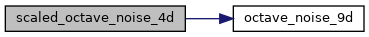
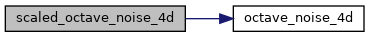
node "octave_noise_9d": label "octave_noise_9d" -> "octave_noise_4d"
